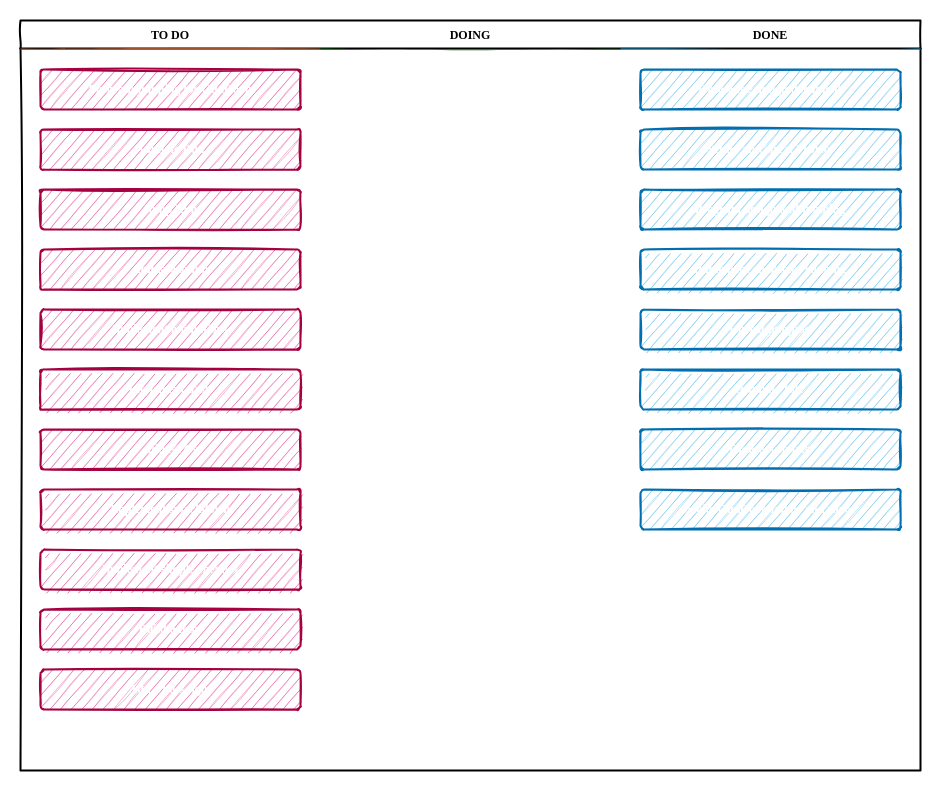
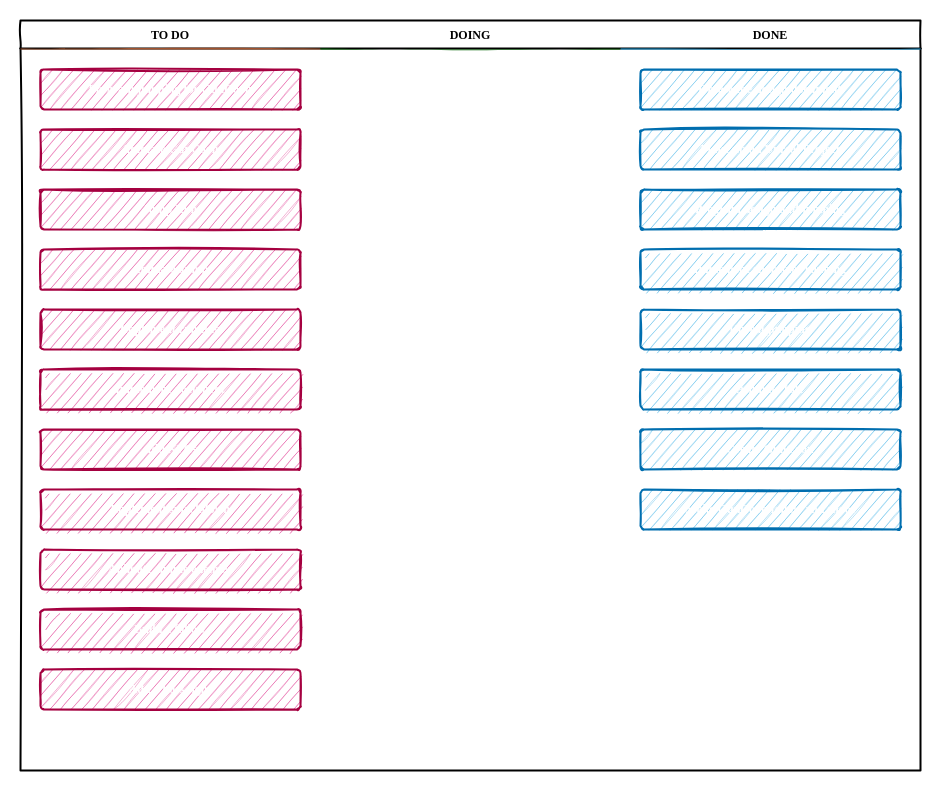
node "Animate Run": label "Animate Run" -> "Animate GunCoon"
node "Set up an Unreal Project": label "Set up an Unreal Project" -> "Make up an Unreal Project"
node "Implement animations": label "Implement animations" -> "Implement running"
node "Implement dash": label "Implement dash" -> "Implement document"
node "Create Animate": label "Create Animate" -> "Create GunCoon"
node "Implement simple enemies": label "Implement simple enemies" -> "Animate simple enemies"
node "Build a map": label "Build a map" -> "Build a follow"
